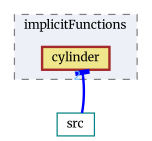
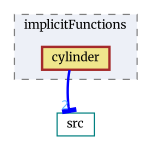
edge "src" -> "cylinder": reversed
